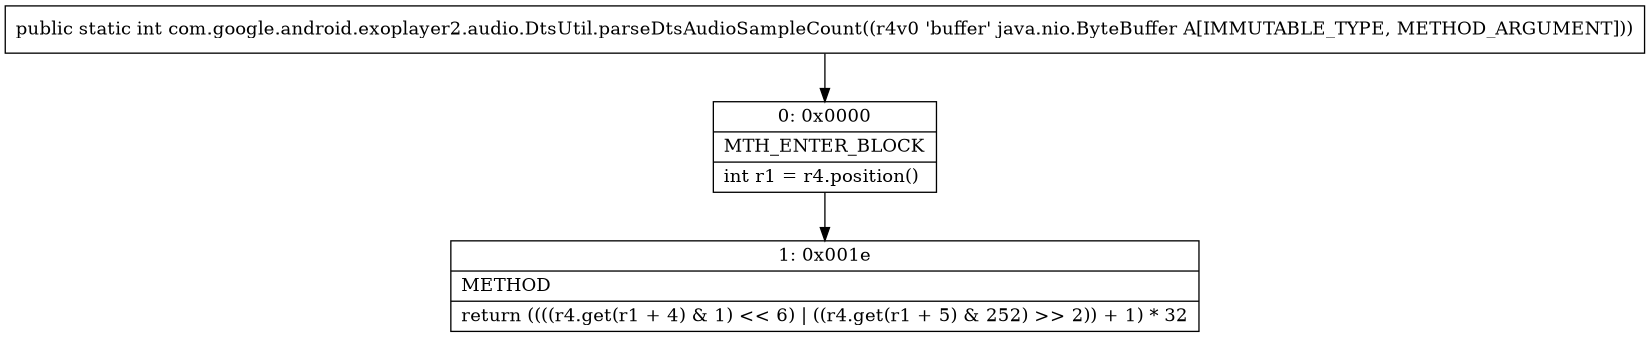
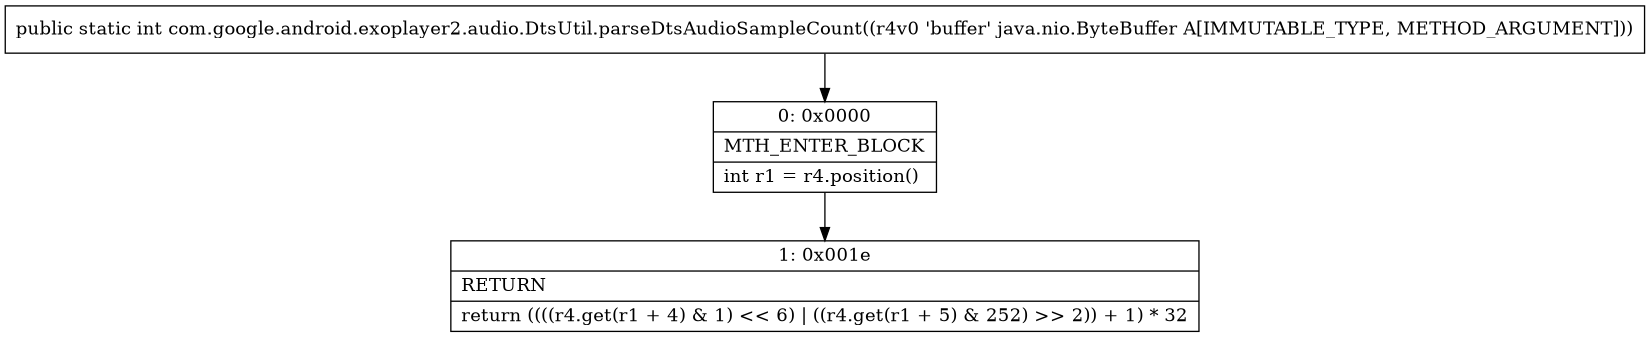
node "1: 0x001e": text "METHOD" -> "RETURN"
